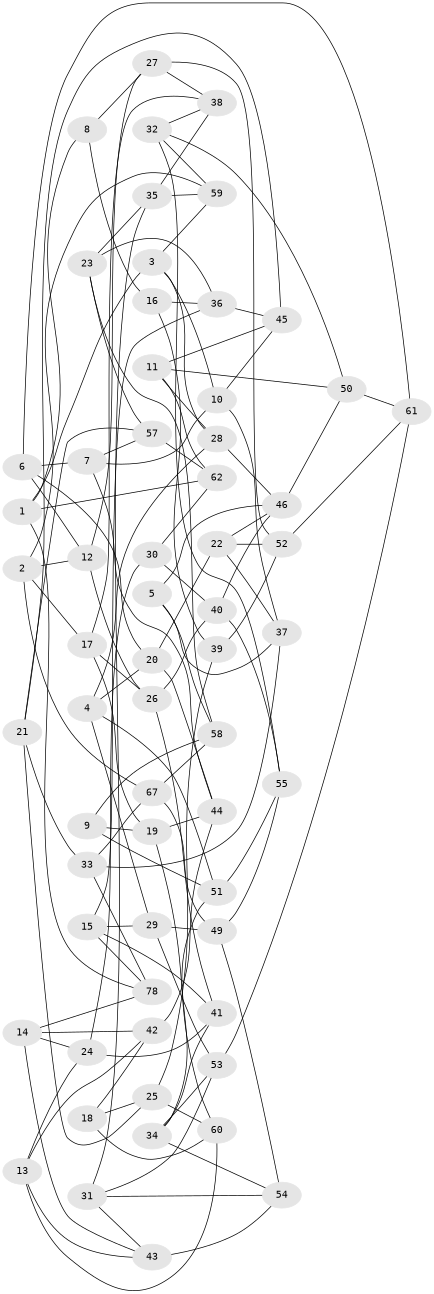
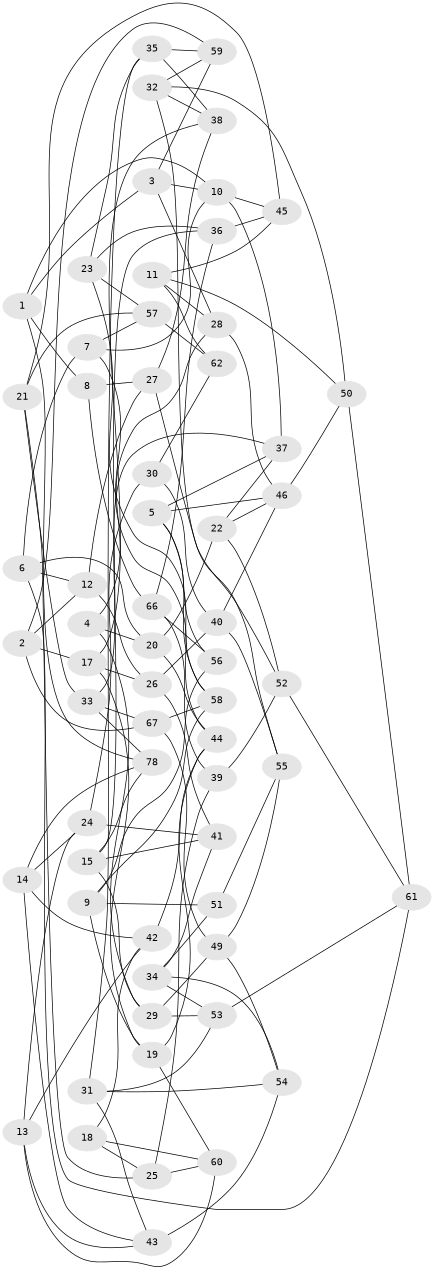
node "16": label "16" -> "66"
edge "62" -- "1": now "10" -- "1"
node "56": added
edge "4" -- "51": removed
